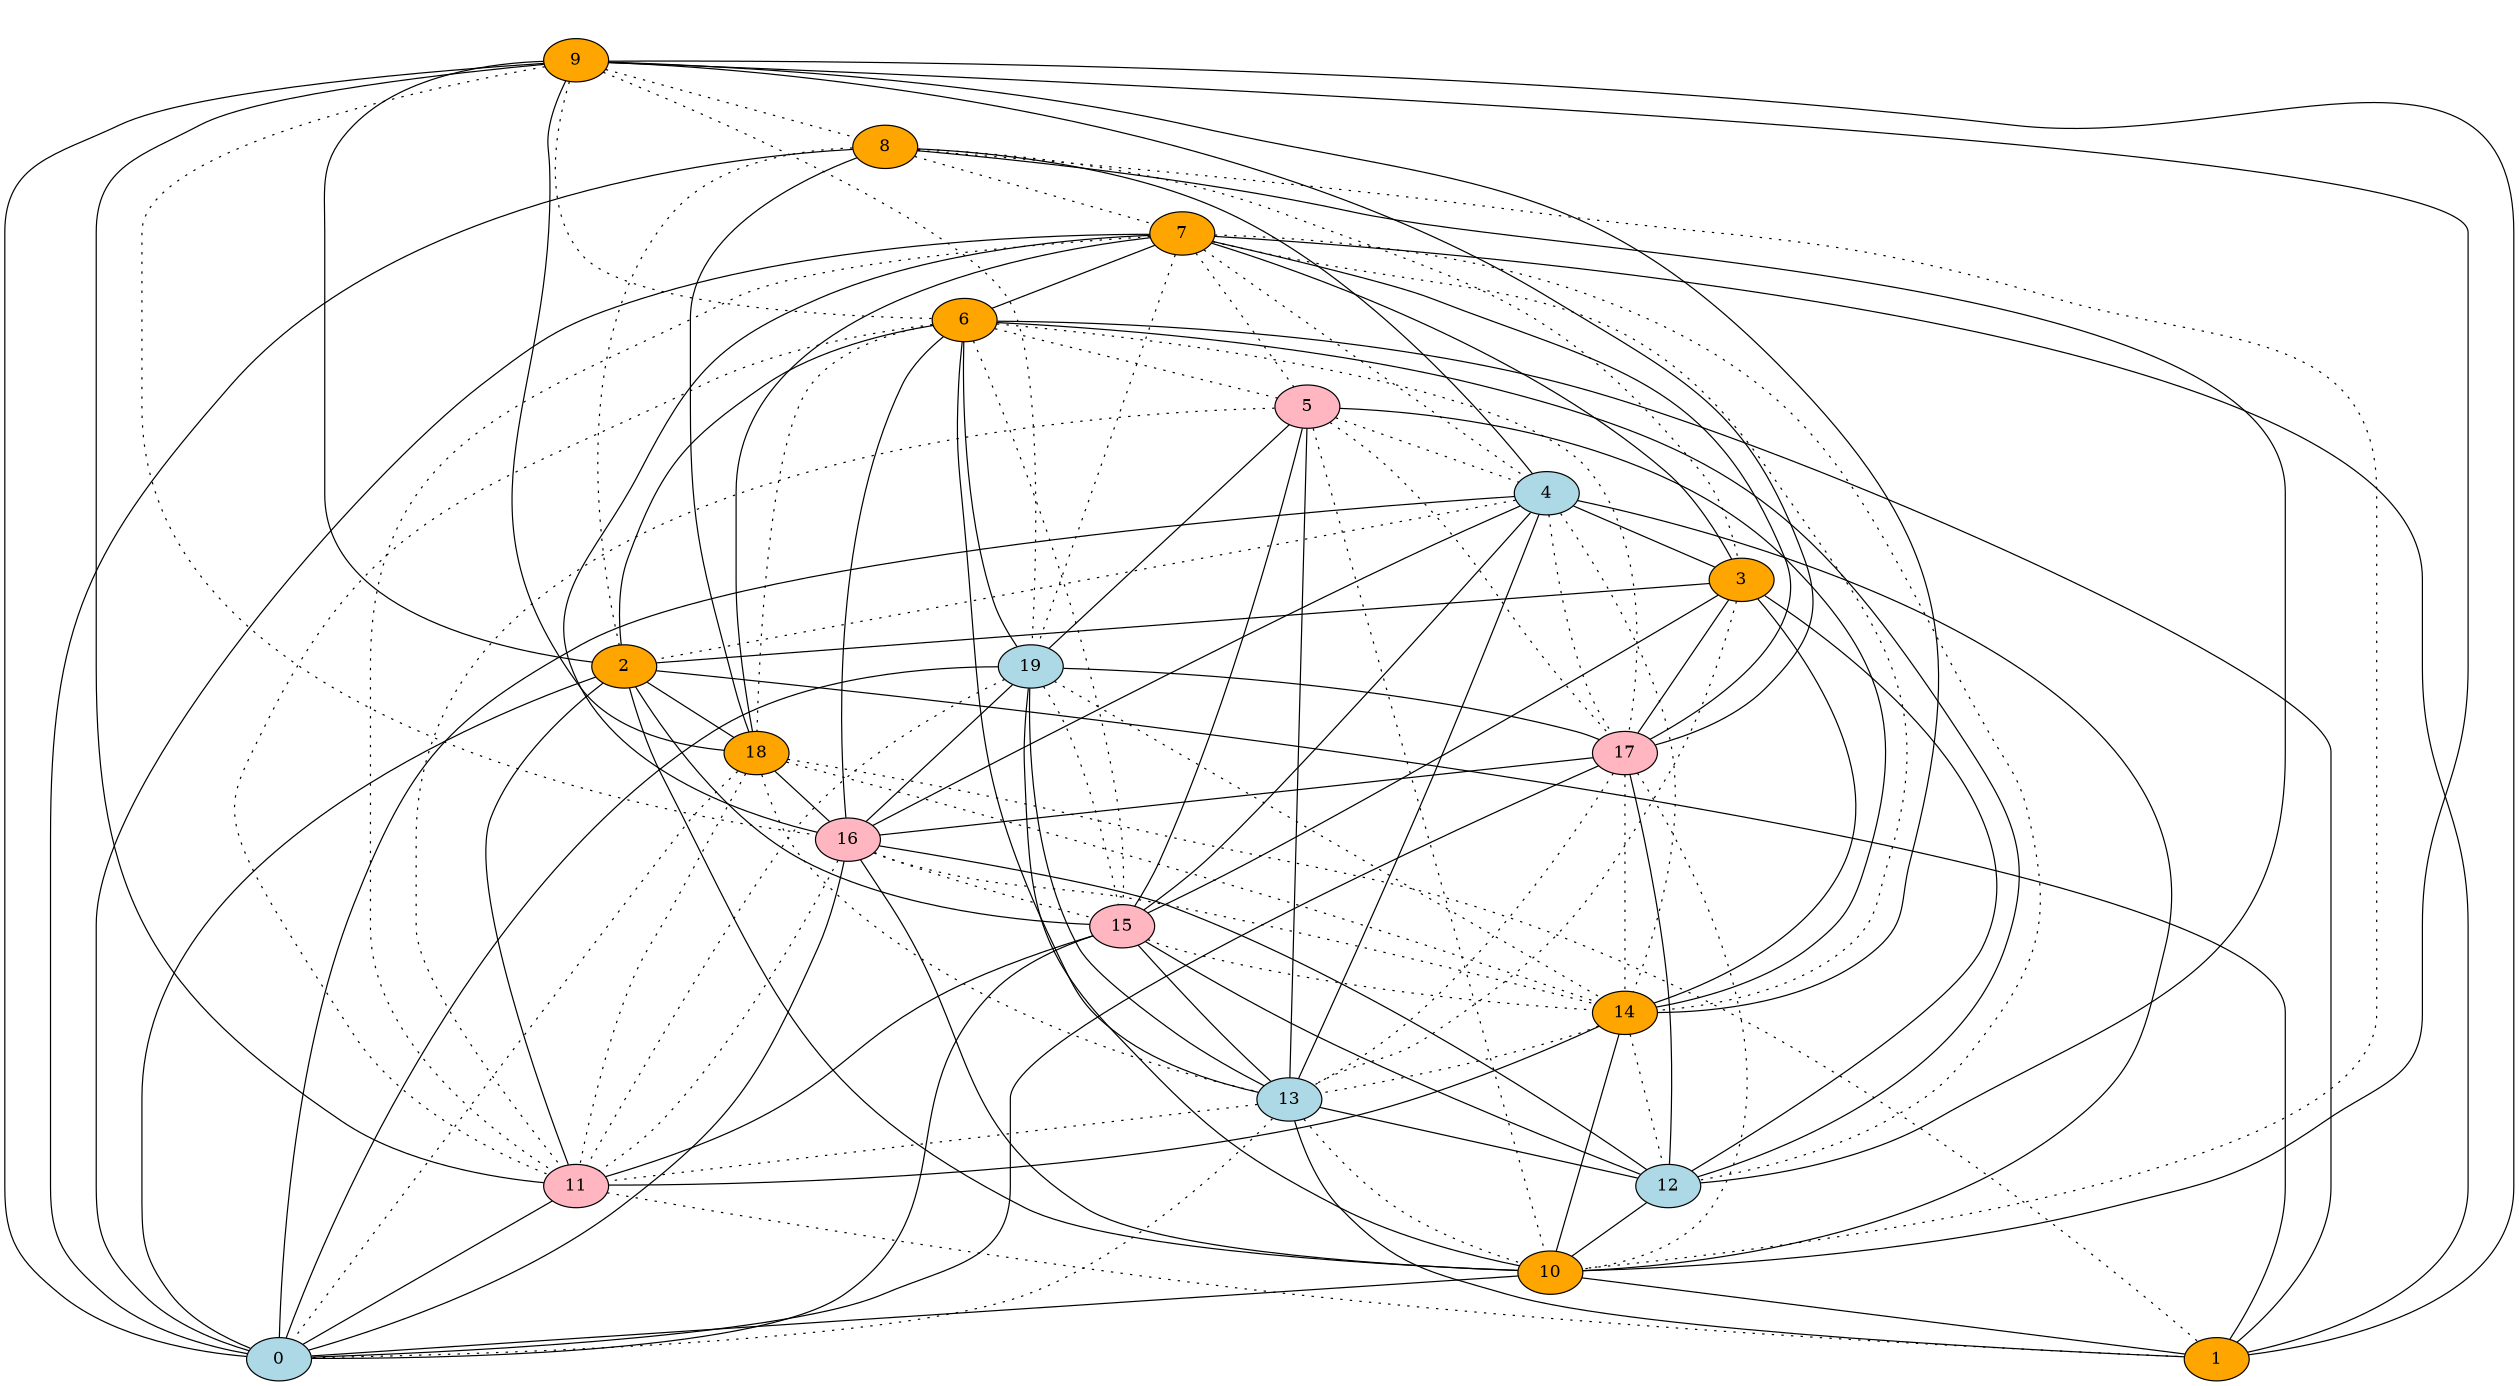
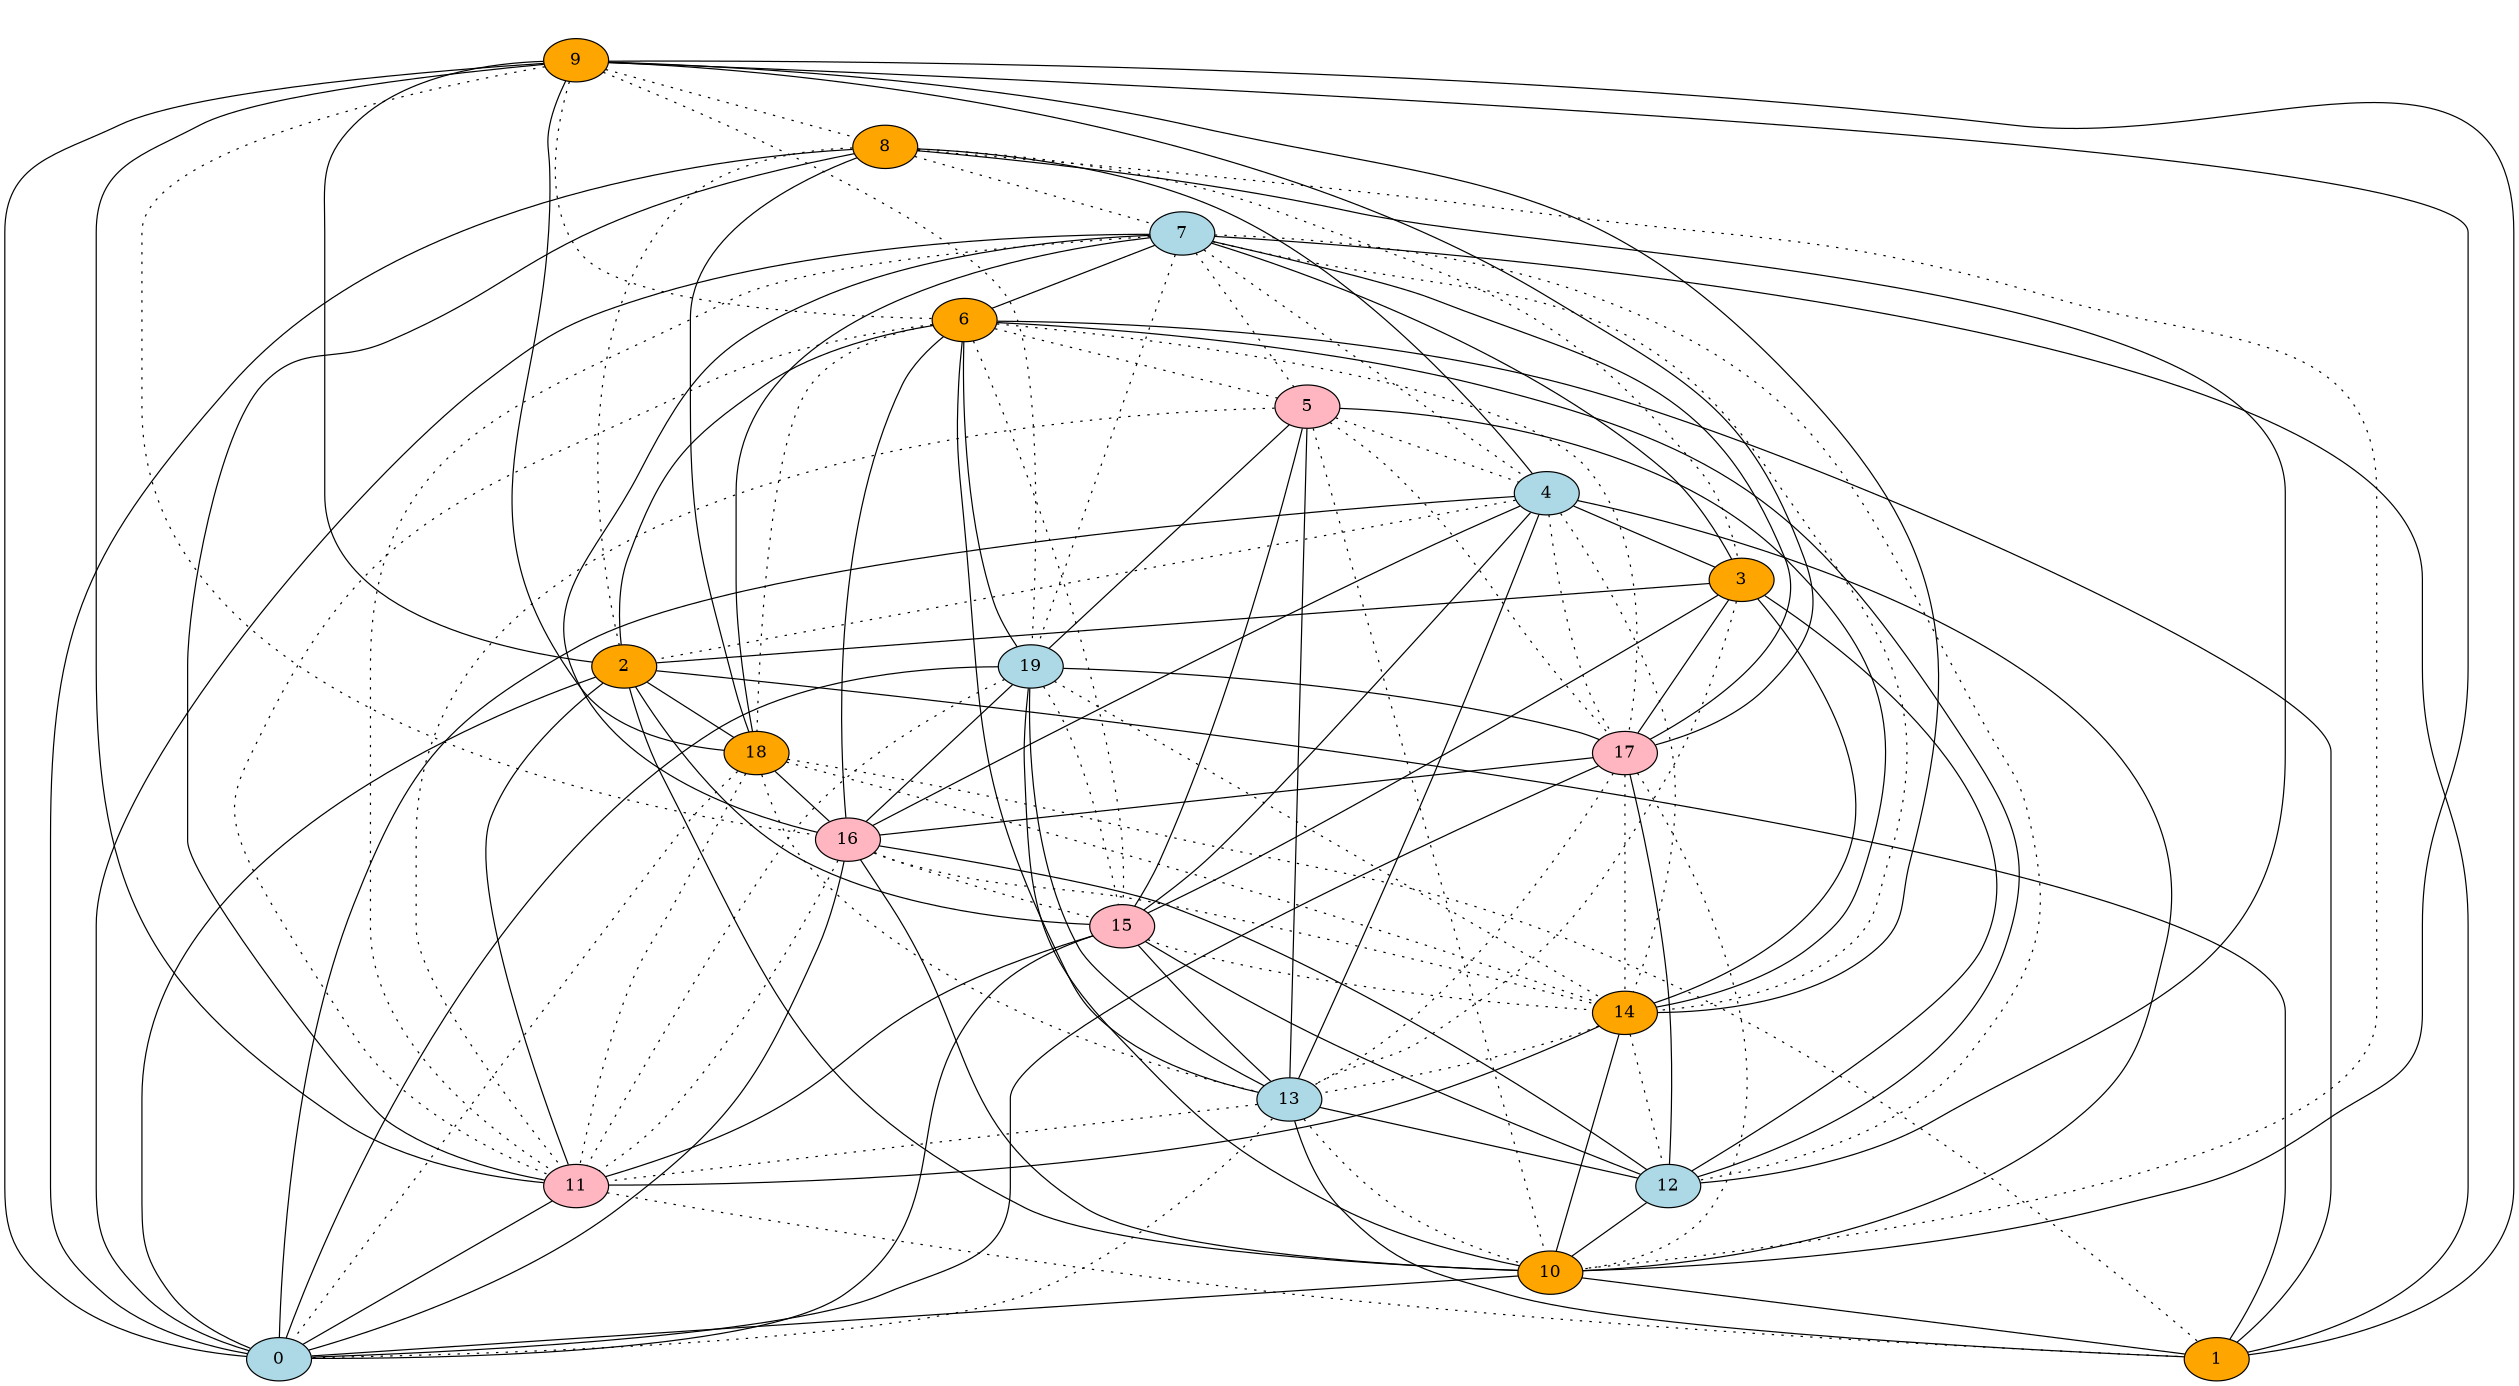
node "7": fillcolor orange -> lightblue
edge "8" -- "11": added
